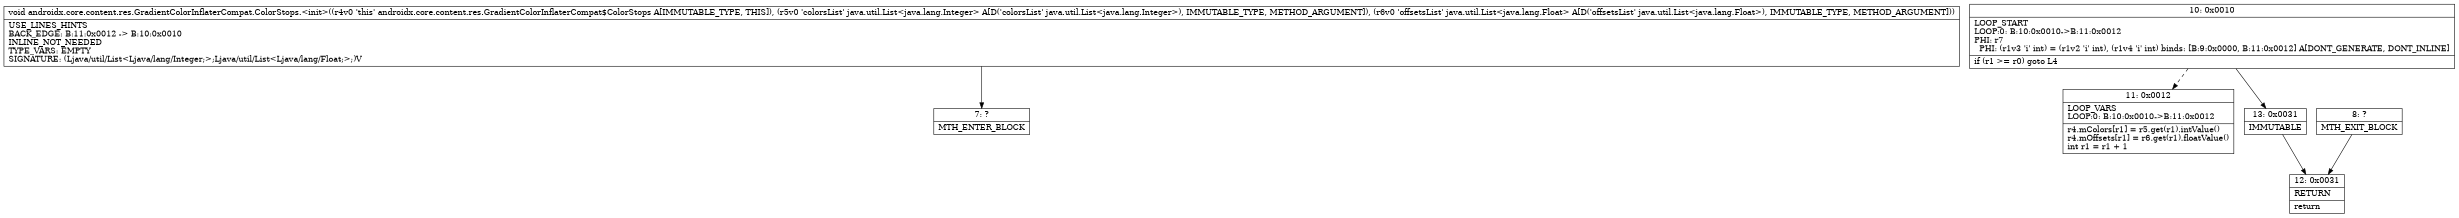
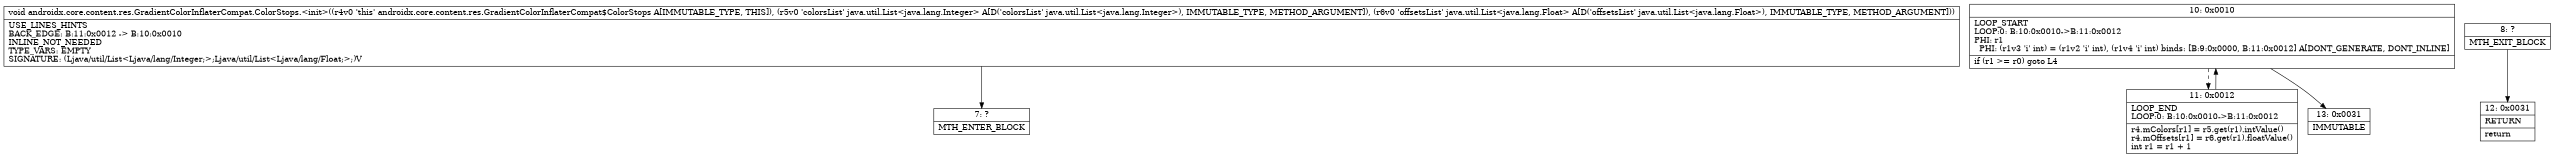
node "10: 0x0010": text "PHI: r7" -> "PHI: r1"
edge "11: 0x0012" -> "10: 0x0010": added
node "11: 0x0012": text "LOOP_VARS" -> "LOOP_END"
edge "13: 0x0031" -> "12: 0x0031": removed
